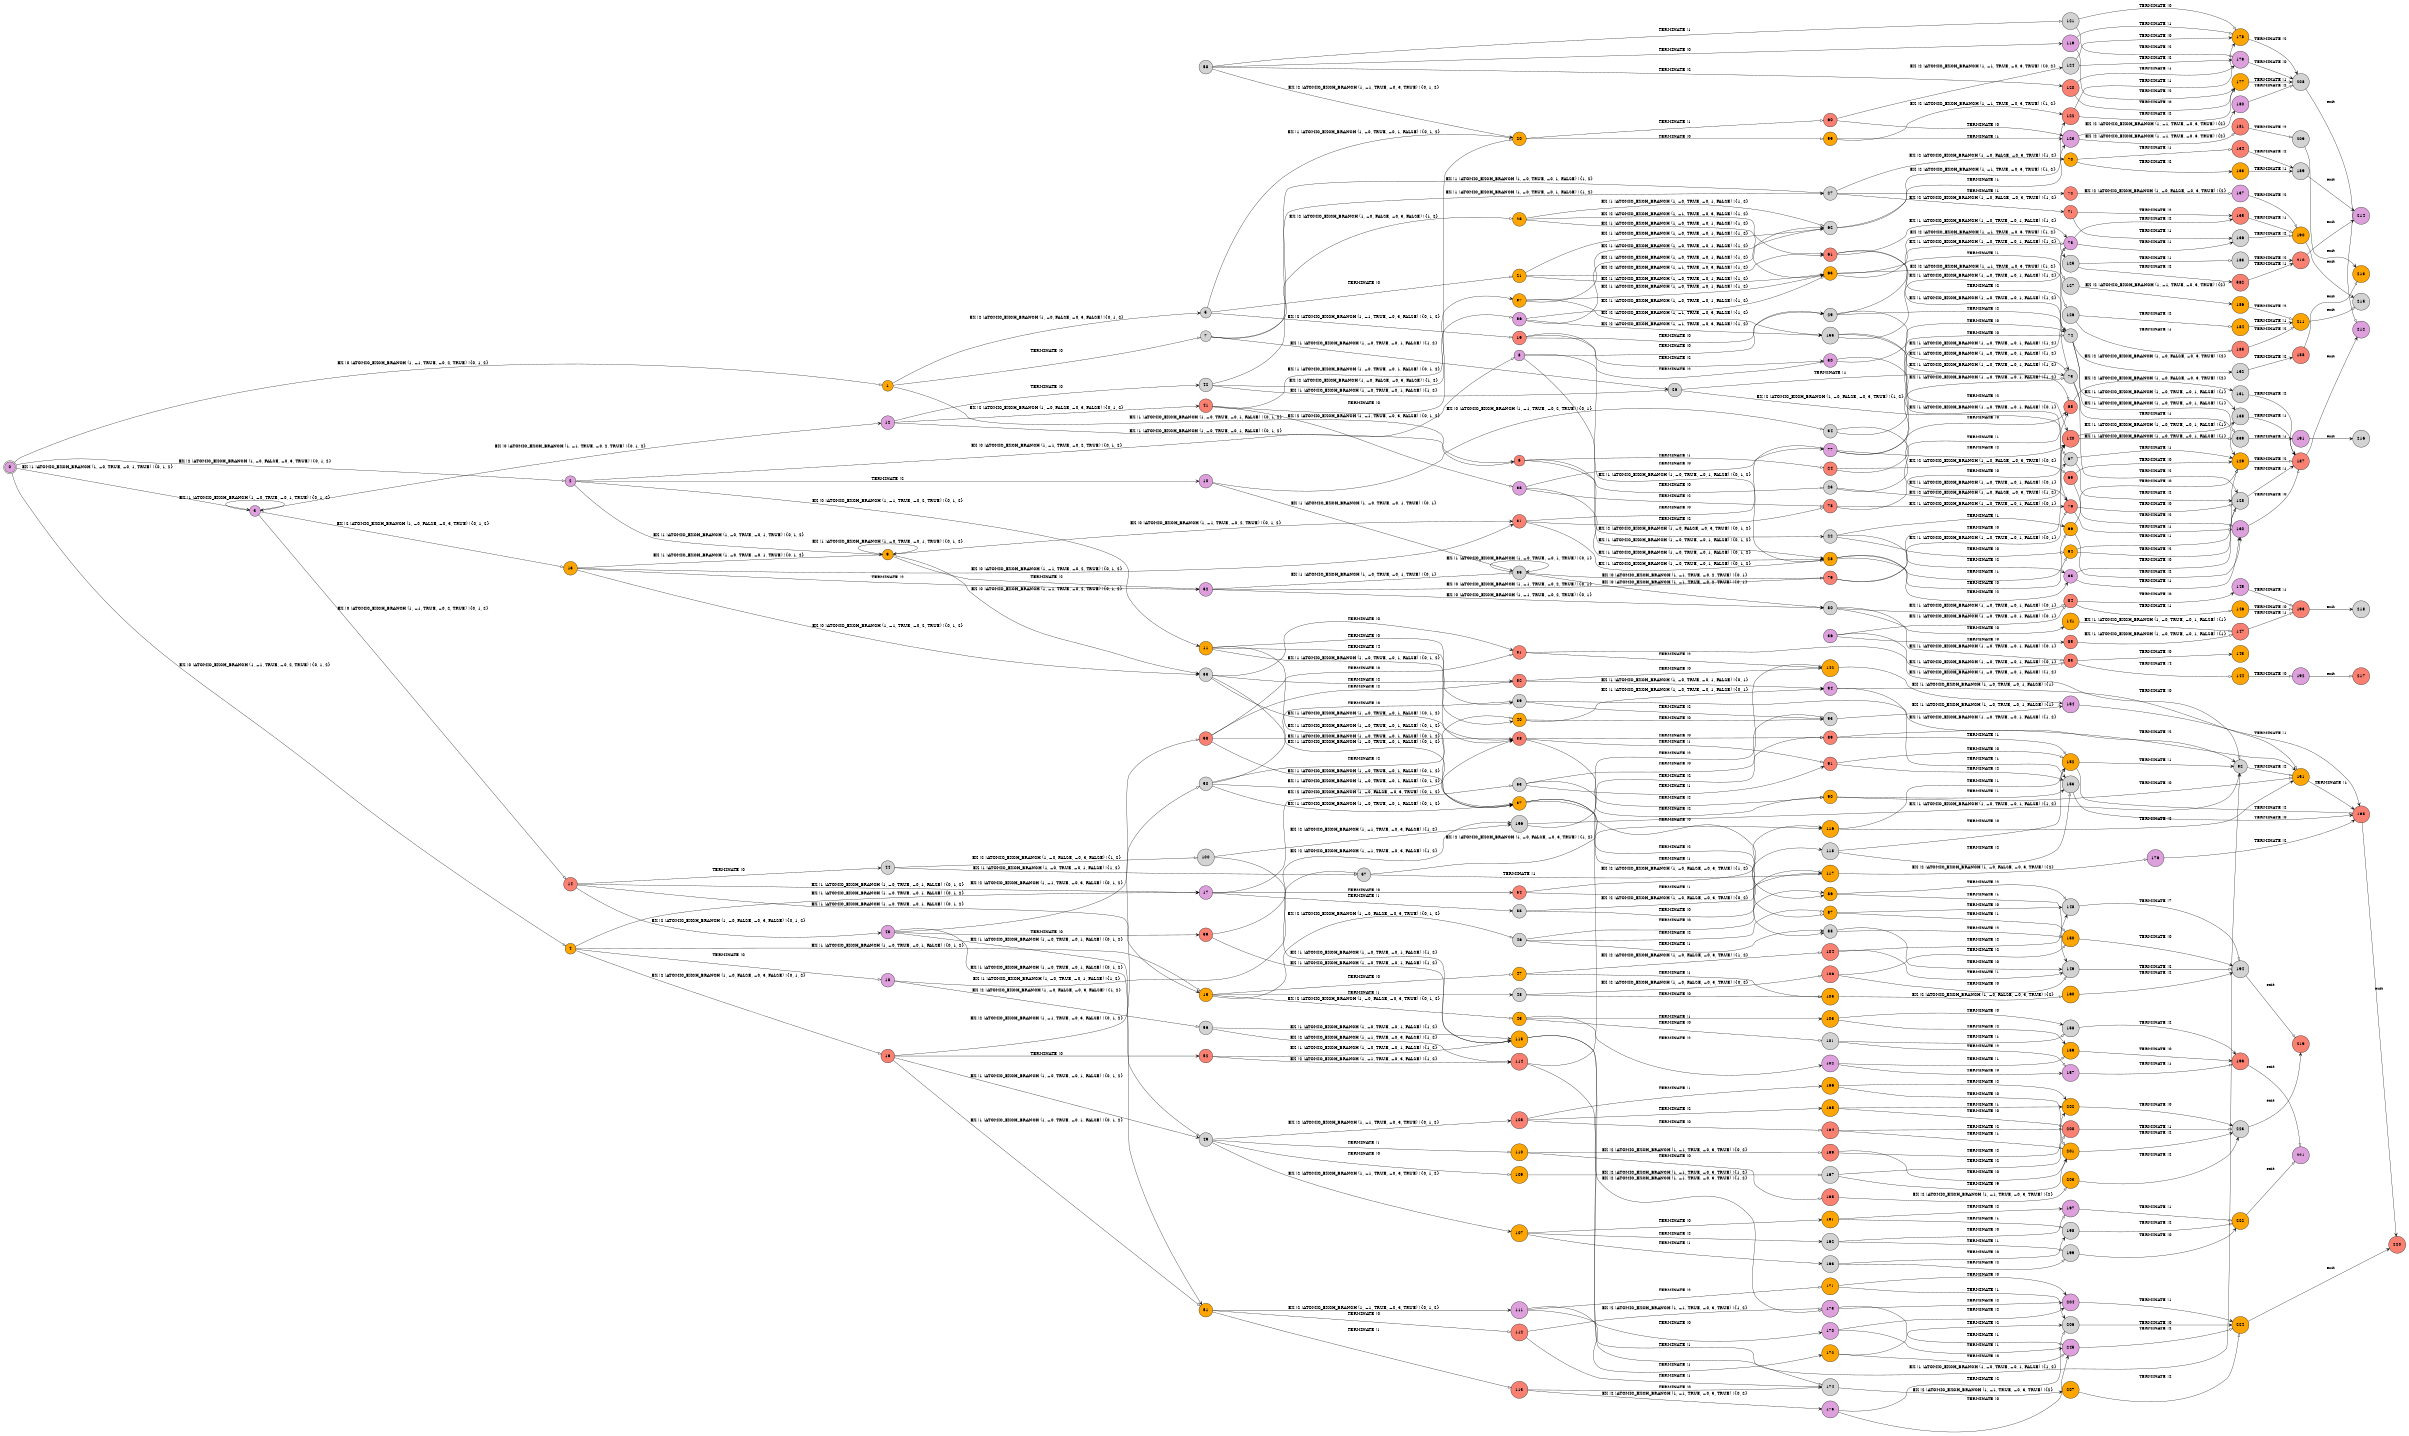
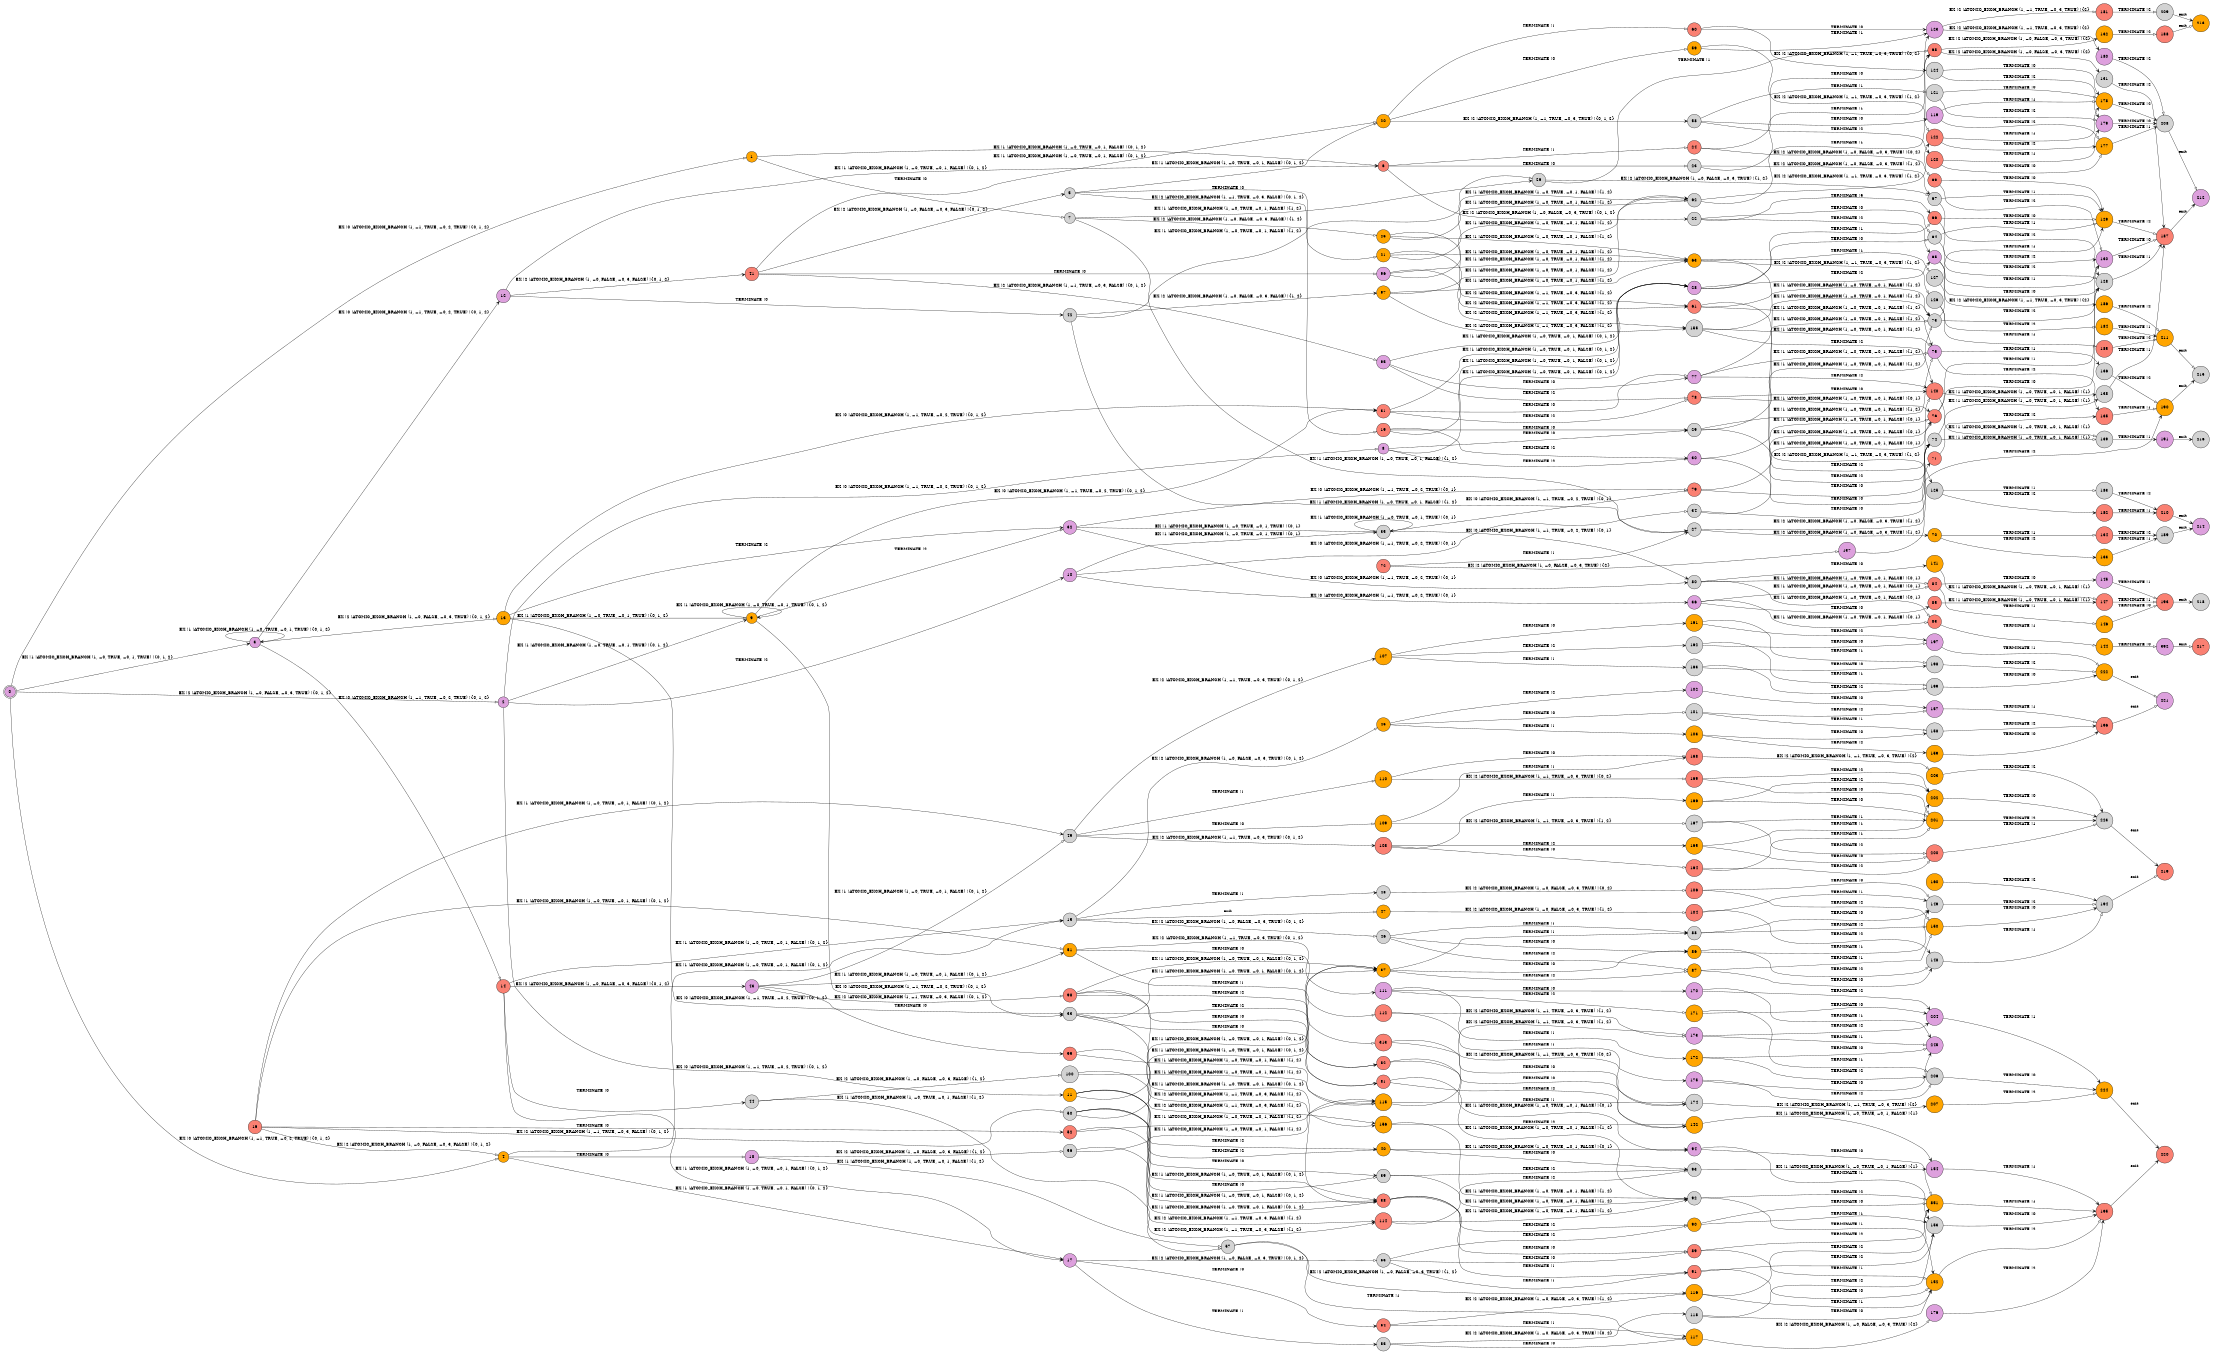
edge "58" -> "20": reversed
edge "59" -> "122": arrowhead vee -> onormal
edge "27" -> "72": reversed
edge "137" -> "190": arrowhead onormal -> vee
edge "71" -> "136": removed, label "TERMINATE !1"
node "582": label "582" -> "182"
edge "1" -> "5": now "41" -> "5"
edge "132" -> "188": arrowhead vee -> onormal
edge "74" -> "132": now "68" -> "132"
node "132": fillcolor lightgrey -> orange
node "339": label "339" -> "139"
edge "22" -> "66": label "TERMINATE !1" -> "TERMINATE !5"
node "66": fillcolor orange -> salmon
node "64": fillcolor orange -> lightgrey
node "28": fillcolor orange -> plum
edge "10" -> "36": added, label "EX !0 !ATOMIC_EXCH_BRANCH (1, +1, TRUE, +0, 2, TRUE) !{0, 1}"
edge "85" -> "147": arrowhead onormal -> vee
edge "11" -> "40": label "TERMINATE !4" -> "TERMINATE !2"
node "143": removed
edge "83" -> "144": label "TERMINATE !4" -> "TERMINATE !1"
node "192": label "192" -> "392"
edge "152" -> "92": reversed
edge "109" -> "168": added, label "TERMINATE !1"
node "151": label "151" -> "851"
node "156": fillcolor lightgrey -> orange
edge "54" -> "116": arrowhead vee -> onormal
edge "148" -> "194": label "TERMINATE !7" -> "TERMINATE !1"
edge "15" -> "47": label "TERMINATE !0" -> "exit"
node "15": fillcolor orange -> lightgrey
node "105": removed
edge "4" -> "16": reversed
edge "102" -> "159": removed, label "TERMINATE !1"
edge "167" -> "201": label "TERMINATE !9" -> "TERMINATE !1"
edge "171" -> "206": arrowhead vee -> onormal
edge "245" -> "224": removed, label "TERMINATE !2"
node "113": label "113" -> "313"
